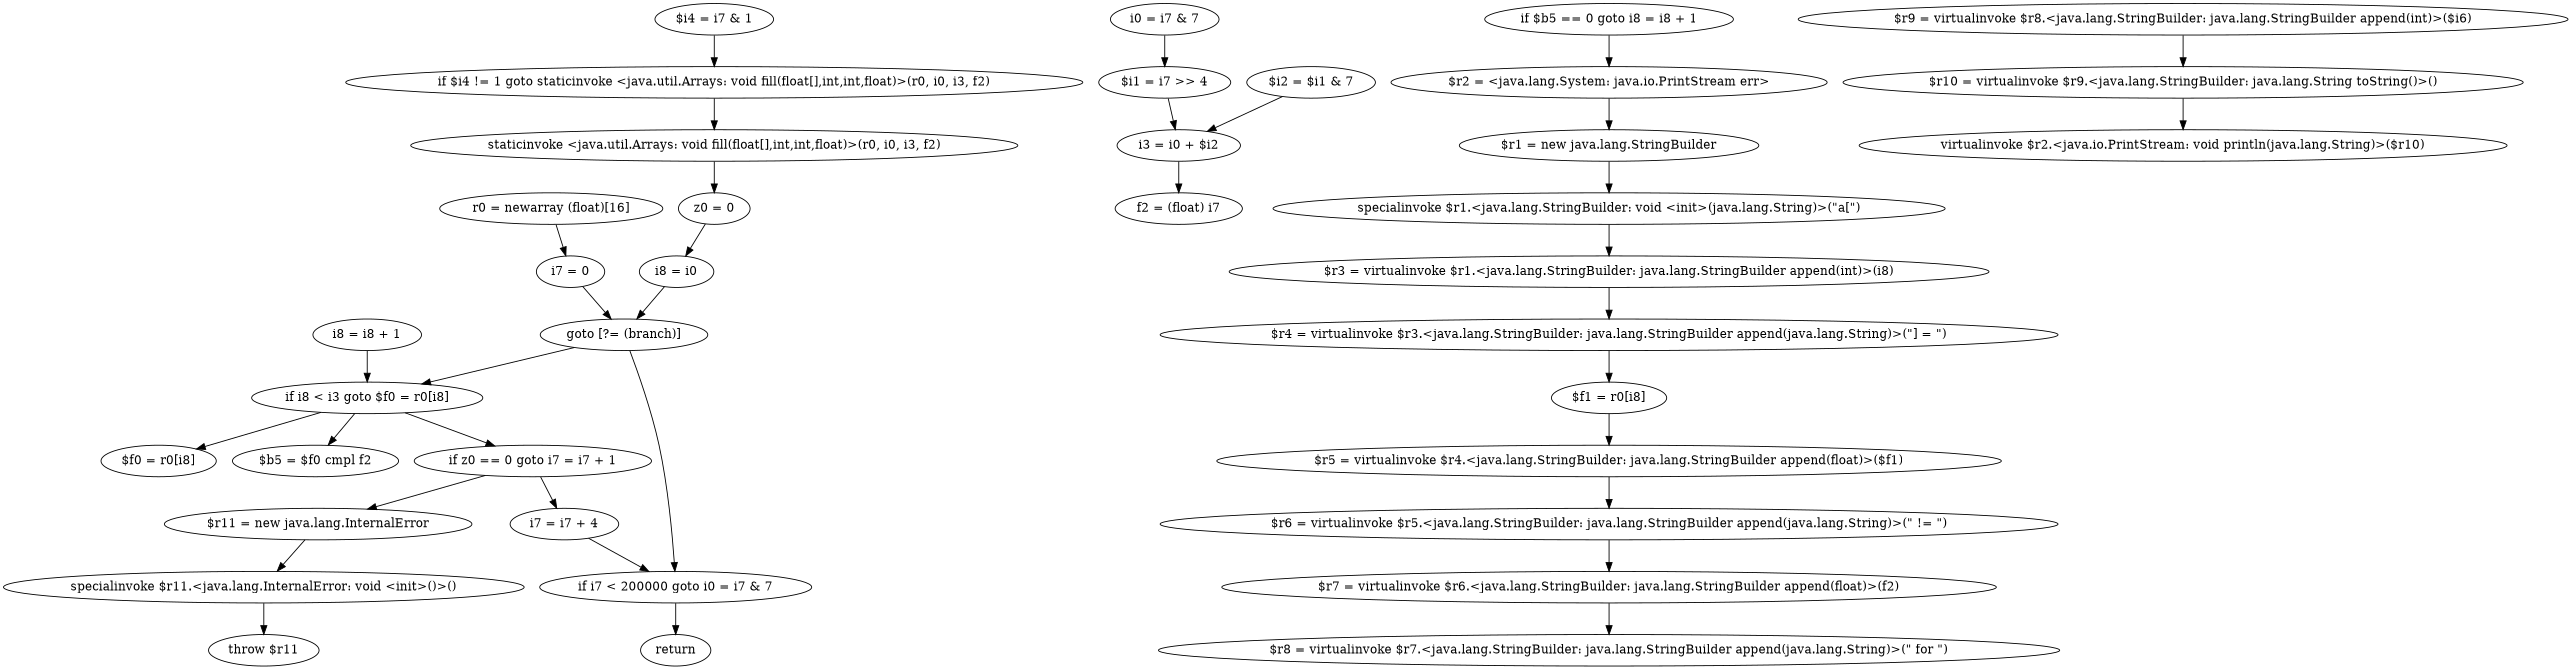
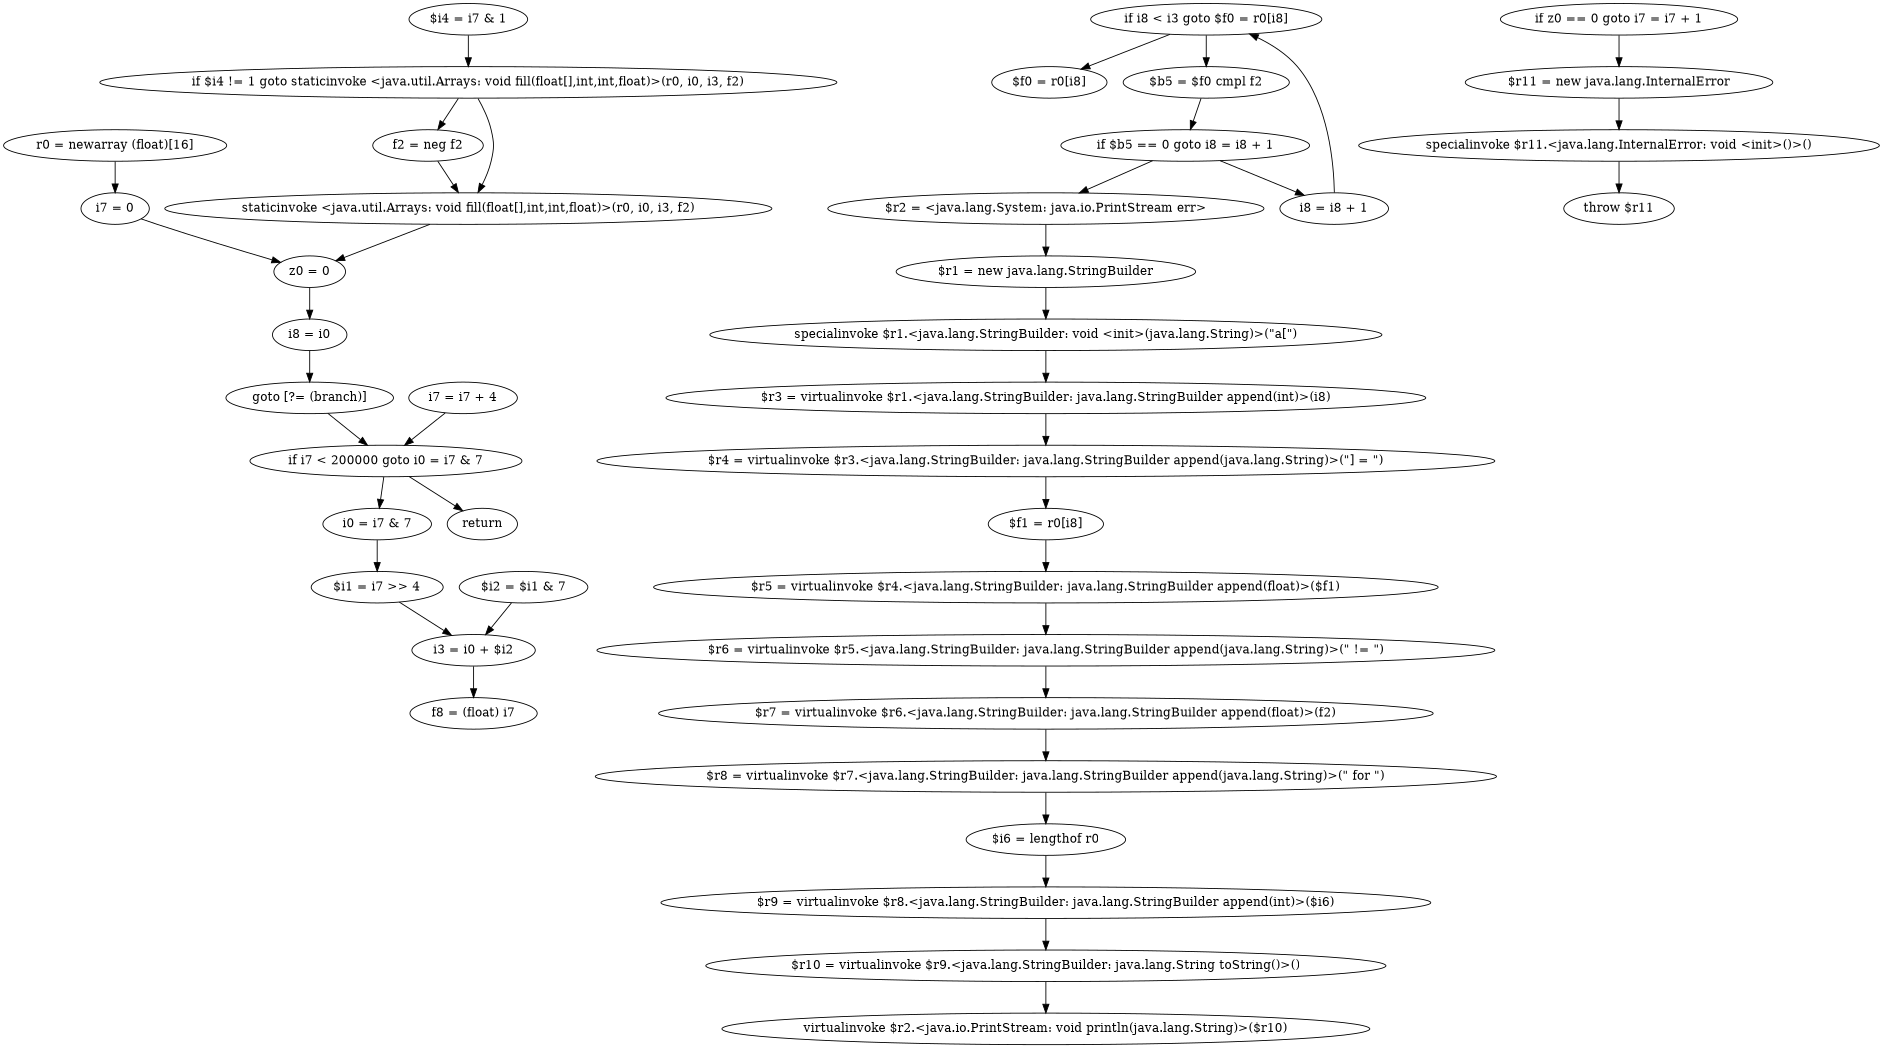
edge "$b5 = $f0 cmpl f2" -> "if $b5 == 0 goto i8 = i8 + 1": added
node "f2 = neg f2": added
edge "if $b5 == 0 goto i8 = i8 + 1" -> "i8 = i8 + 1": added
node "f2 = (float) i7": label "f2 = (float) i7" -> "f8 = (float) i7"
edge "i7 = 0" -> "goto [?= (branch)]": now "i7 = 0" -> "z0 = 0"
edge "goto [?= (branch)]" -> "if i8 < i3 goto $f0 = r0[i8]": removed
edge "if i8 < i3 goto $f0 = r0[i8]" -> "if z0 == 0 goto i7 = i7 + 1": removed
edge "if i7 < 200000 goto i0 = i7 & 7" -> "i0 = i7 & 7": added
edge "if z0 == 0 goto i7 = i7 + 1" -> "i7 = i7 + 4": removed
node "$i6 = lengthof r0": added
